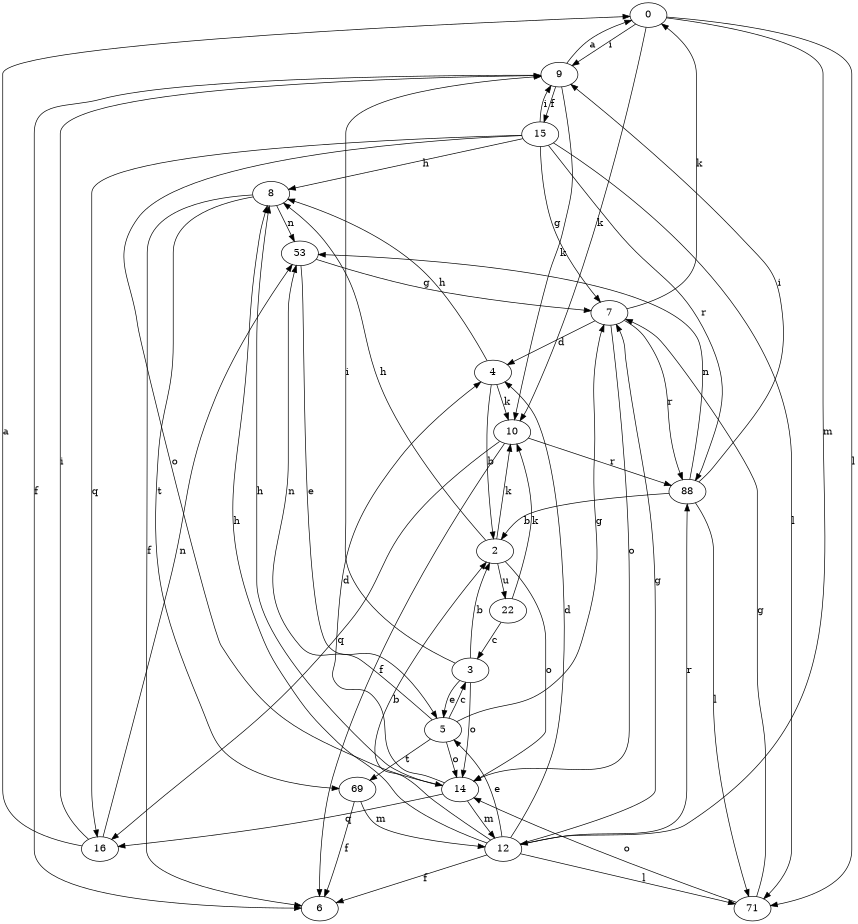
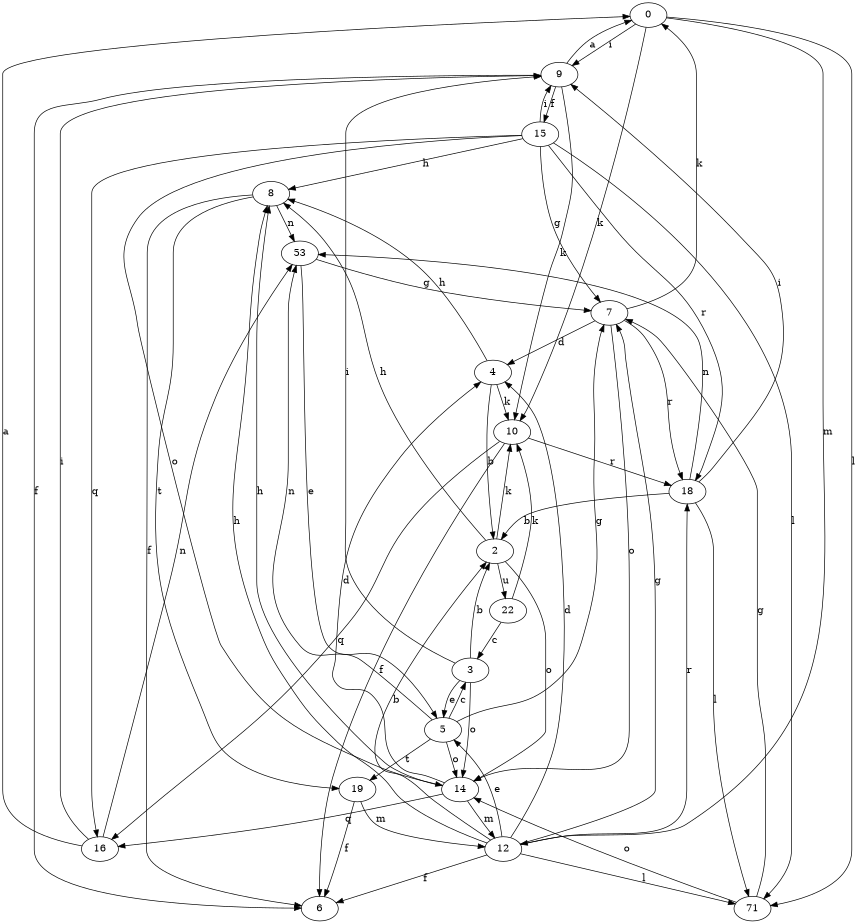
node "88": label "88" -> "18"
node "69": label "69" -> "19"
